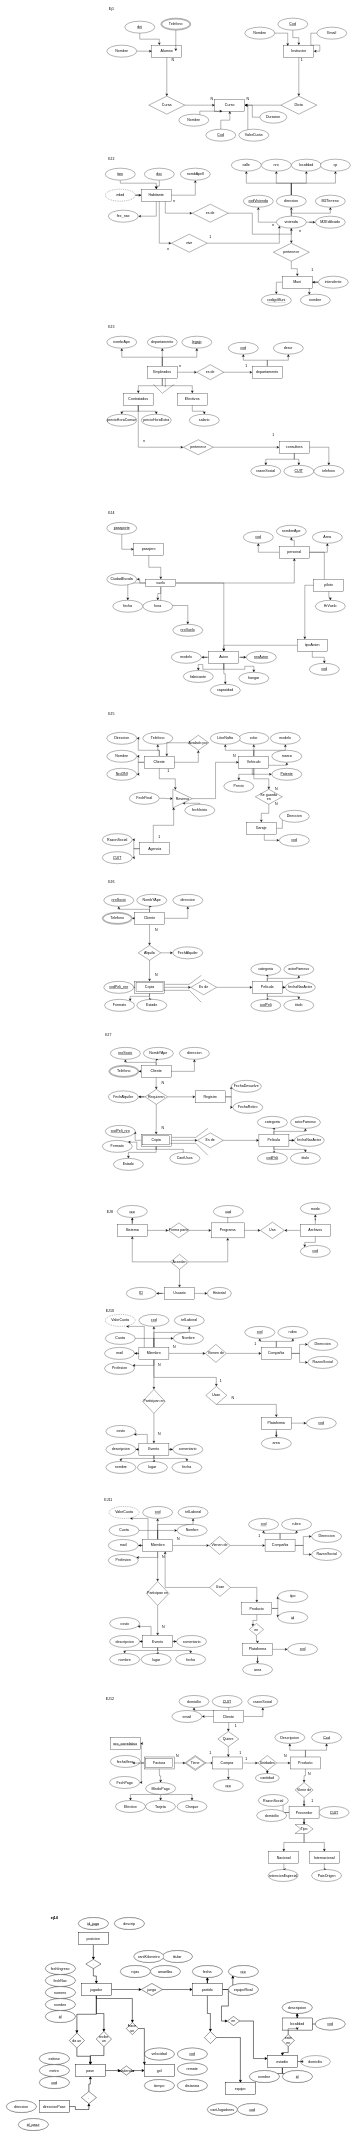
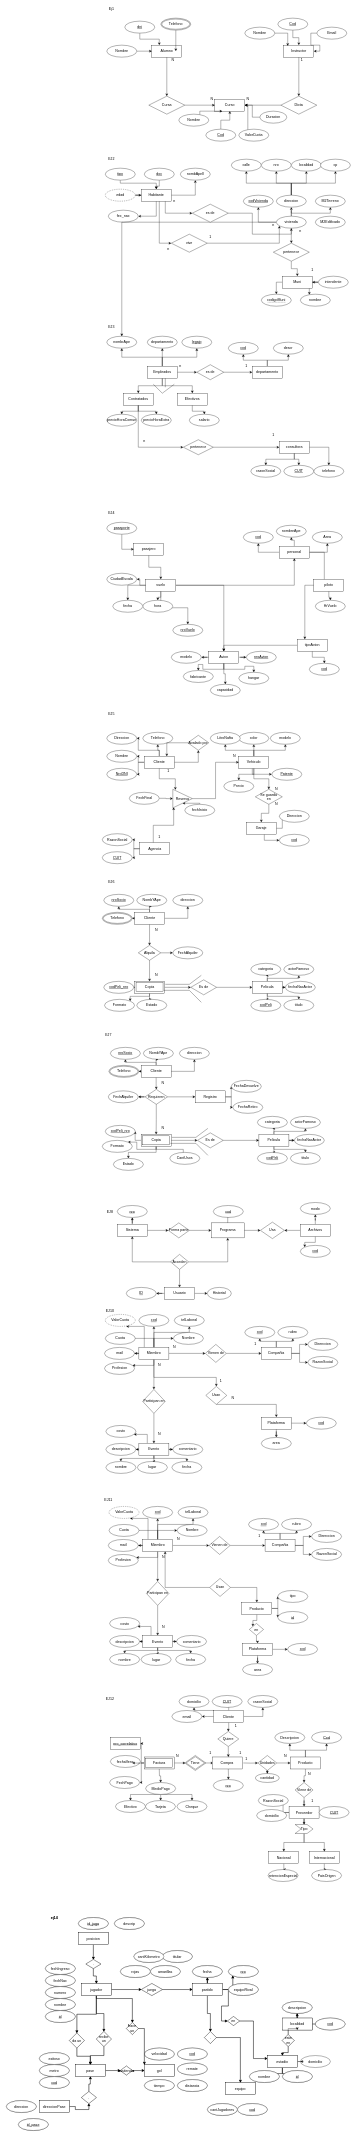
edge "vivienda" -> "M2Edificado": now "vivienda" -> "nombrApe"
node "vuelo": size 30x8 -> 30x12
node "marca": removed
edge "Vehiculo" -> "marca": removed
